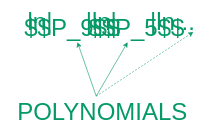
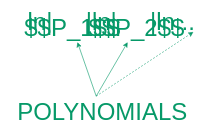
node "$$P_9$$": label "$$P_9$$" -> "$$P_1$$"
node "$$P_5$$": label "$$P_5$$" -> "$$P_2$$"
